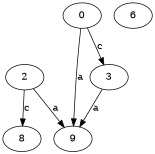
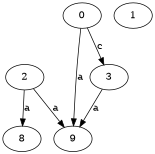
node "6": label "6" -> "1"
edge "2" -> "8": label "c" -> "a"
